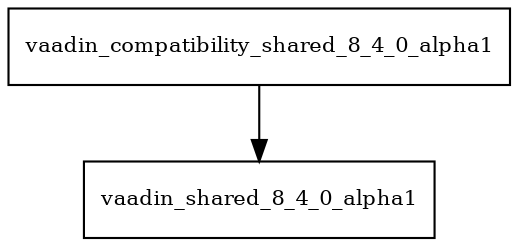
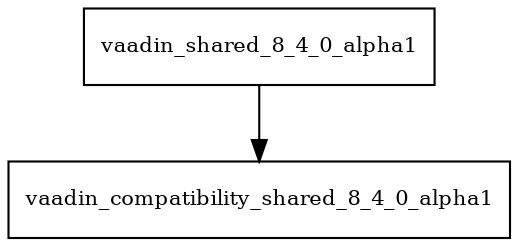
edge "vaadin_compatibility_shared_8_4_0_alpha1" -> "vaadin_shared_8_4_0_alpha1": reversed
